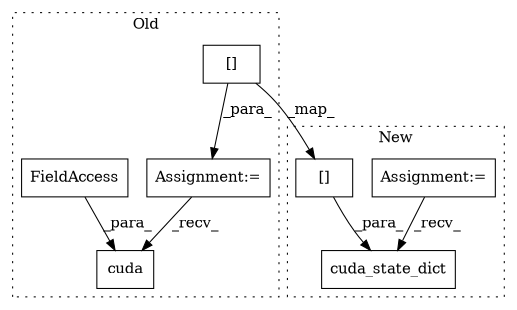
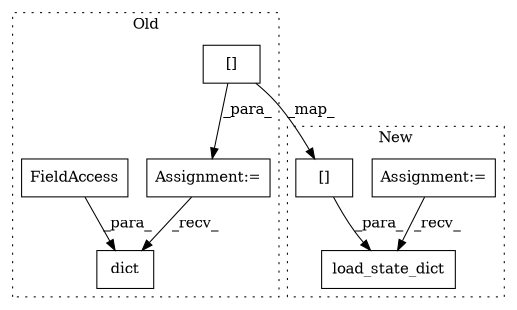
node "cuda": label "cuda" -> "dict"
node "cuda_state_dict": label "cuda_state_dict" -> "load_state_dict"
